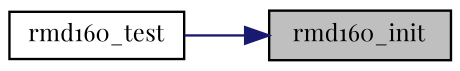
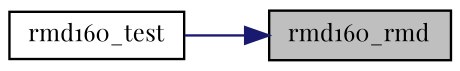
node "rmd160_init": label "rmd160_init" -> "rmd160_rmd"
